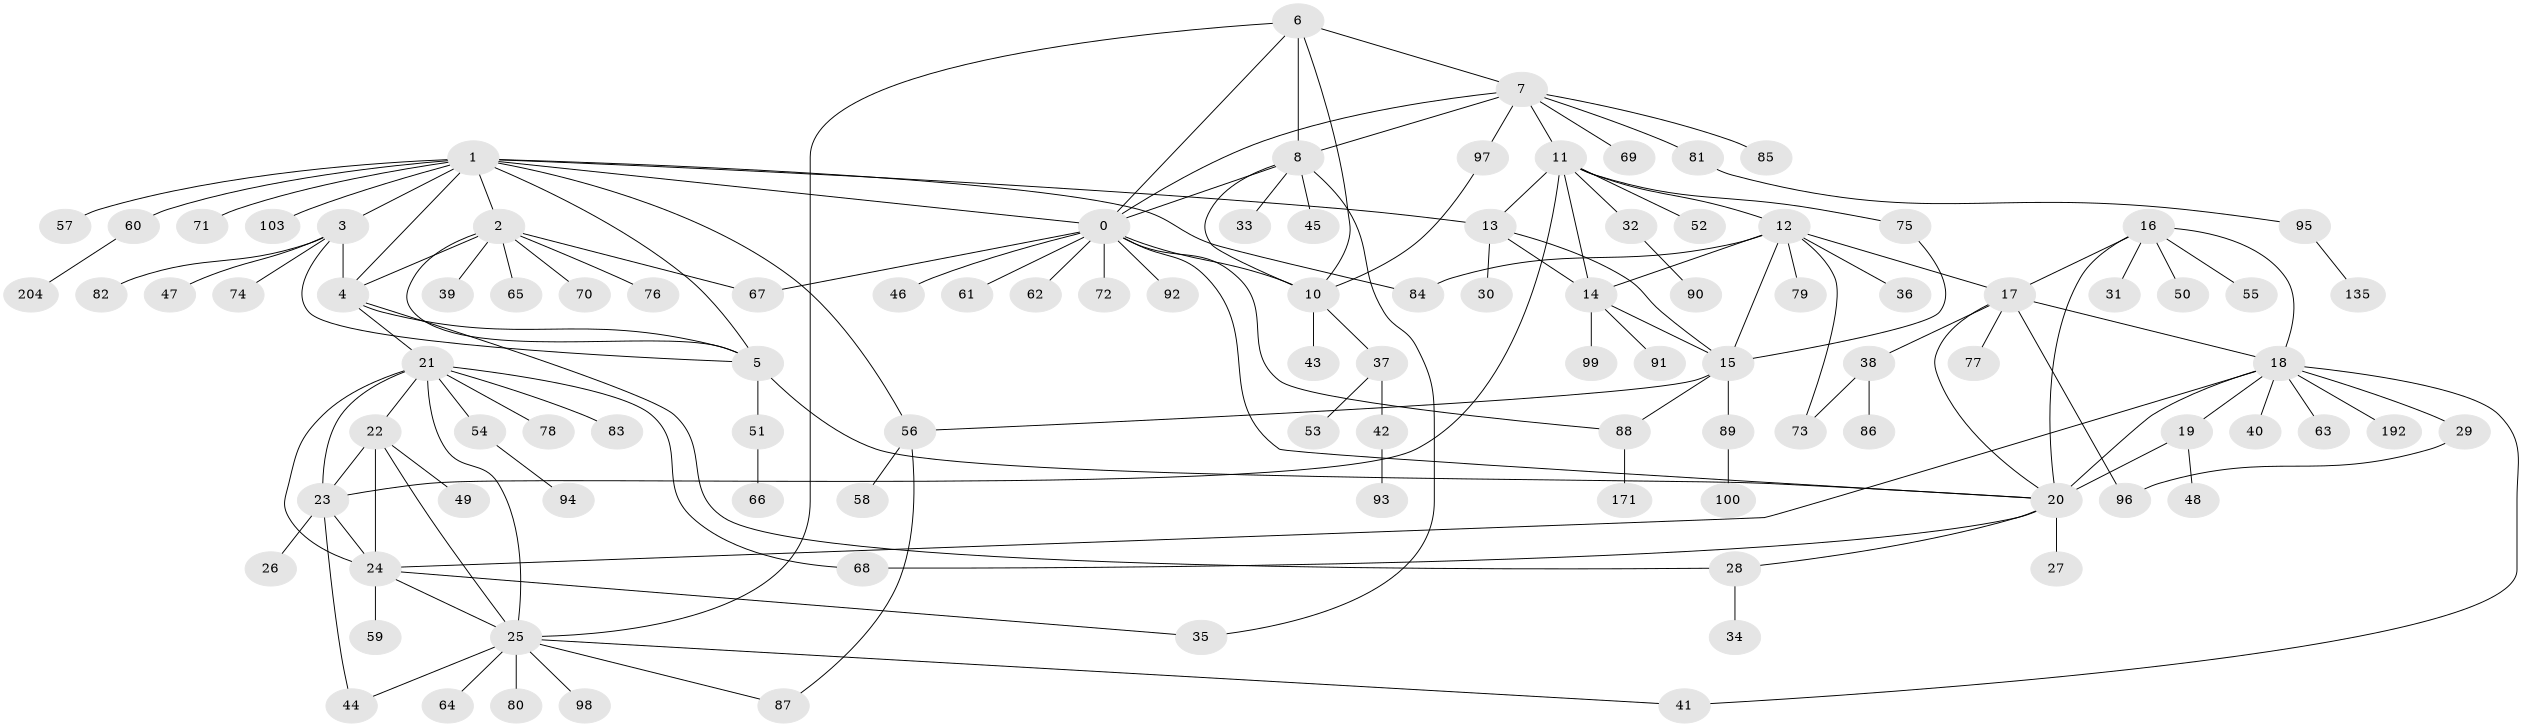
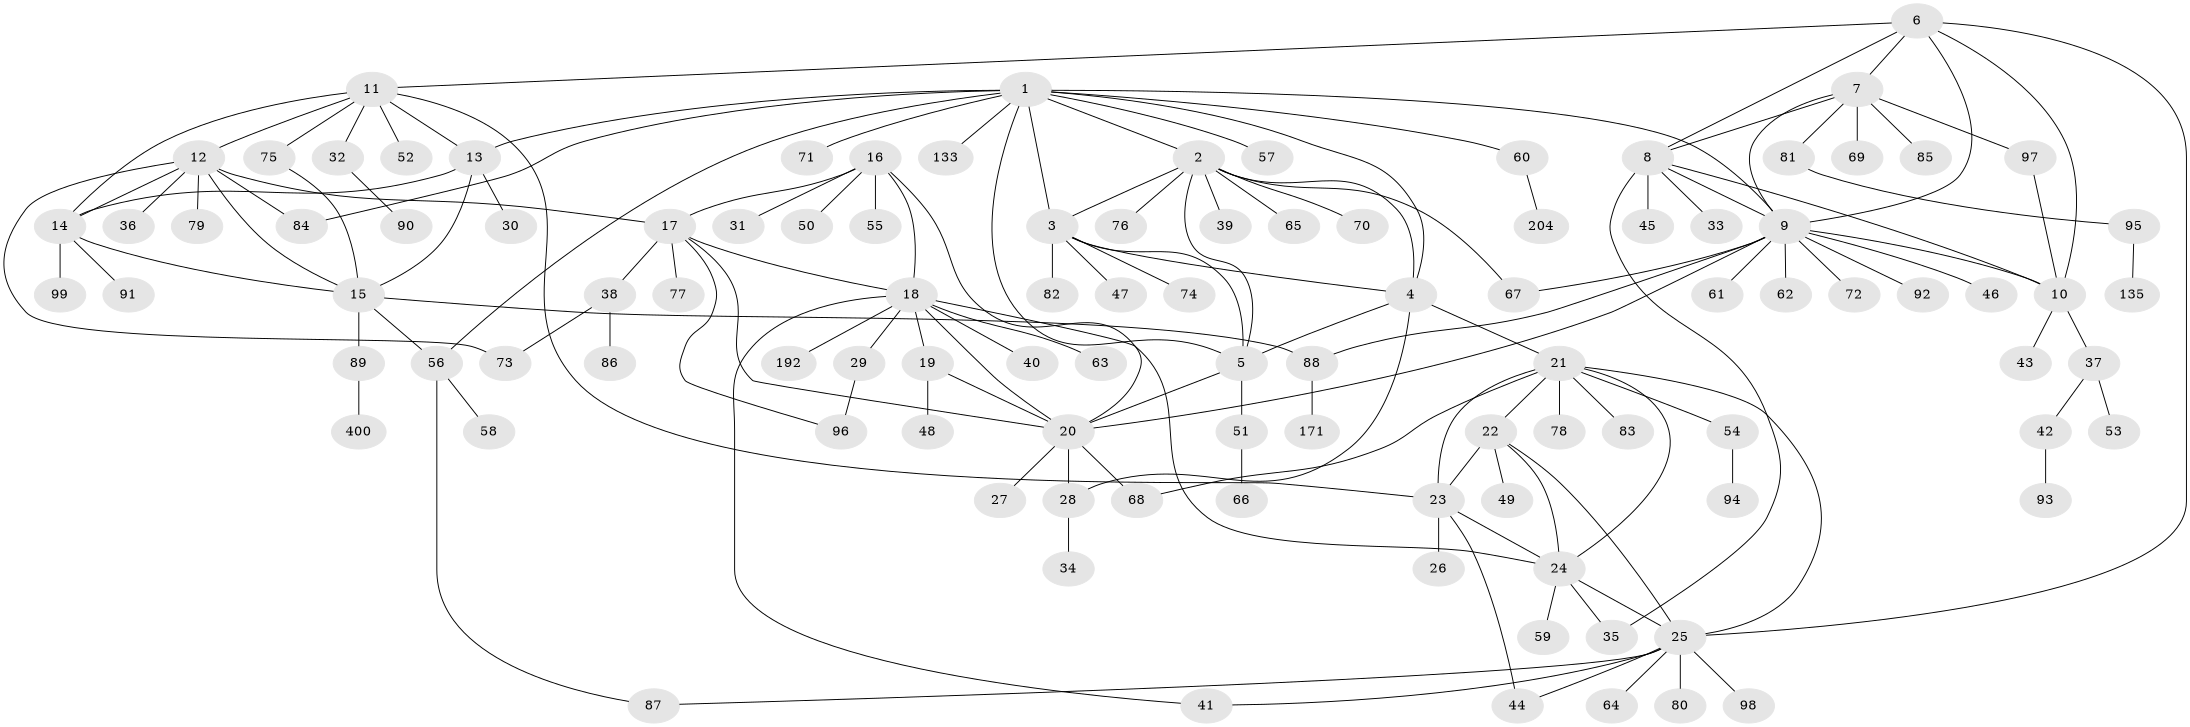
edge "7" -- "11": now "6" -- "11"
edge "2" -- "3": added
node "103": label "103" -> "133"
node "0": label "0" -> "9"
node "100": label "100" -> "400"
